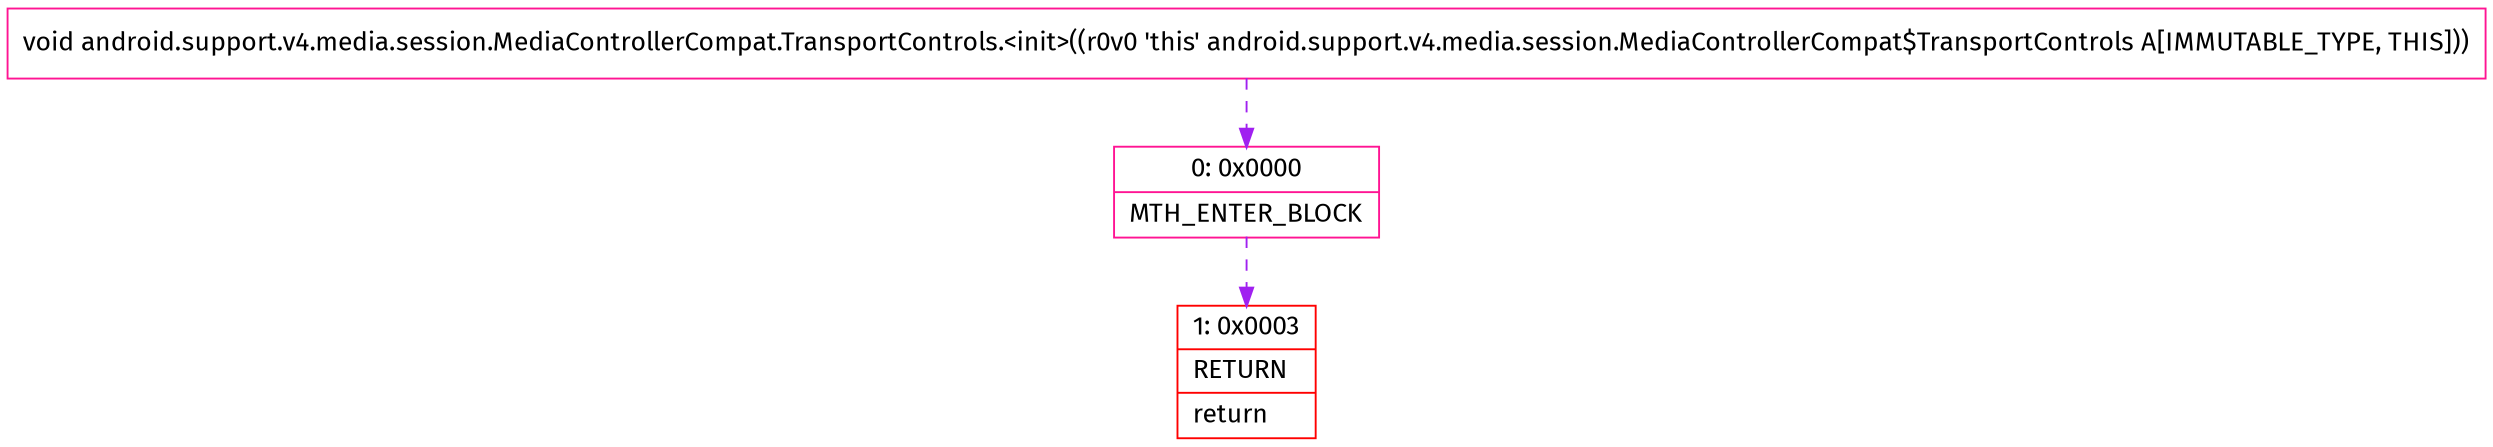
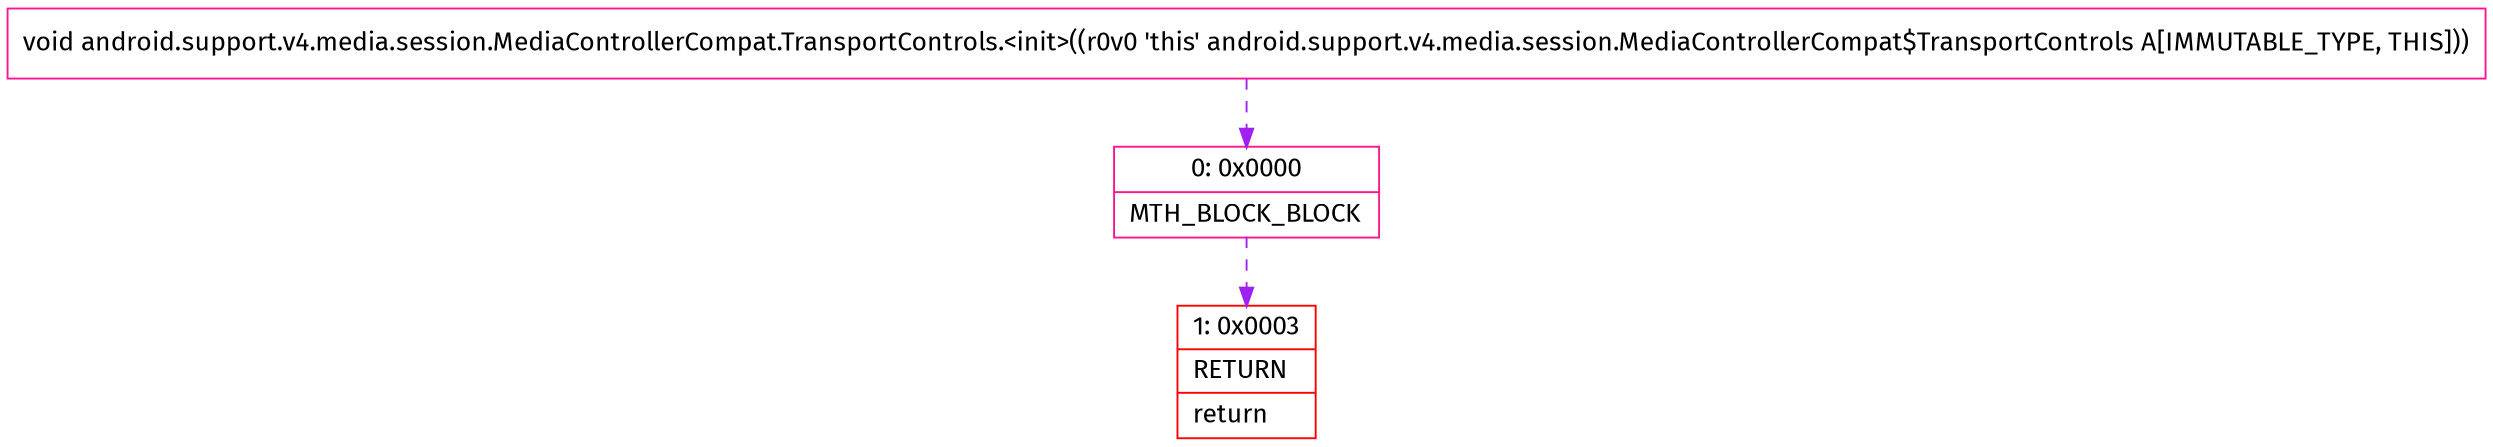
node "0: 0x0000": text "MTH_ENTER_BLOCK" -> "MTH_BLOCK_BLOCK"
